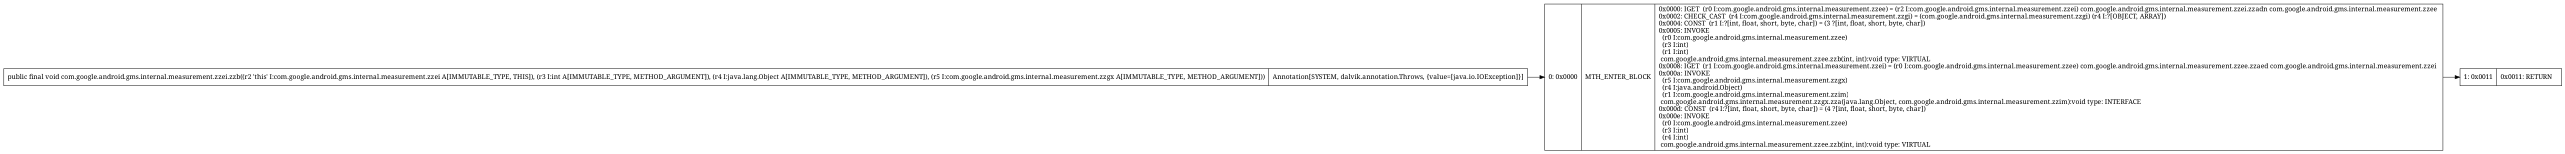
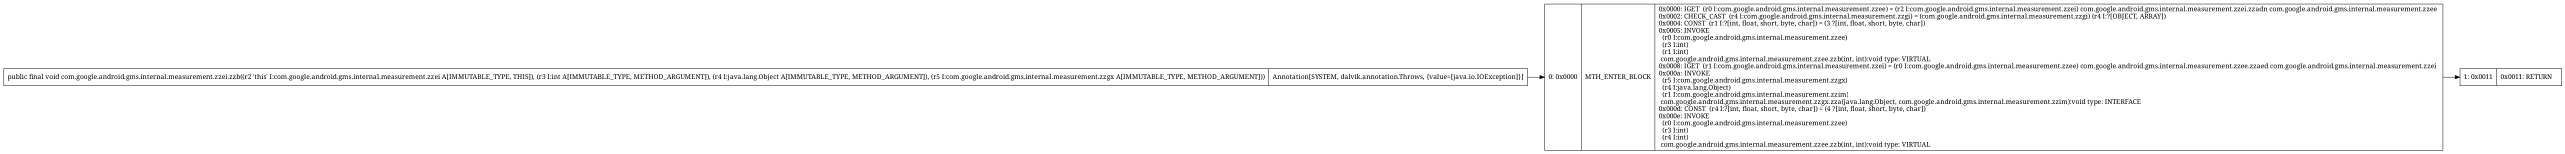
node "0: 0x0000": text "(r4 I:java.android.Object)" -> "(r4 I:java.lang.Object)"
